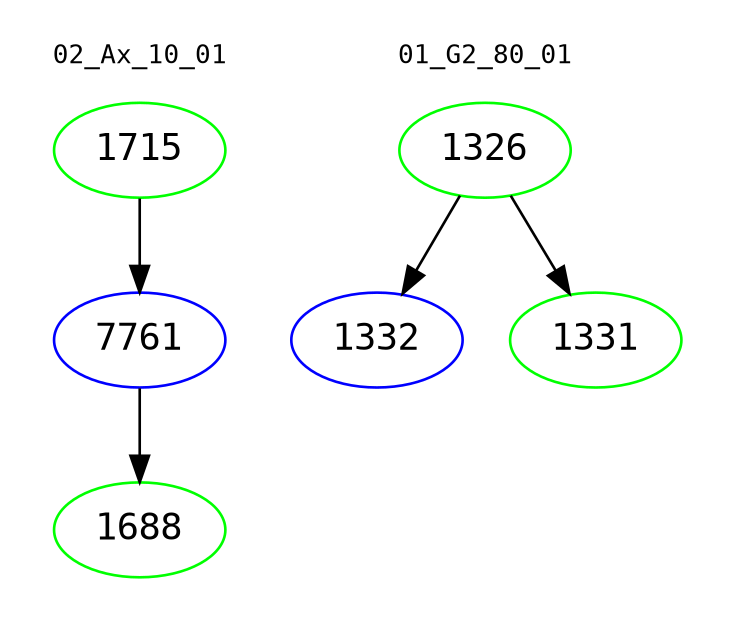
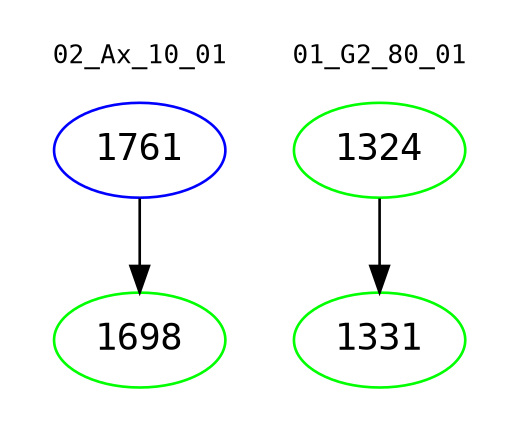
node "1715": removed
node "1326": label "1326" -> "1324"
node "7761": label "7761" -> "1761"
node "1332": removed
node "1688": label "1688" -> "1698"
